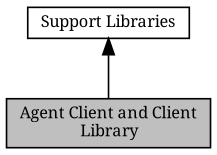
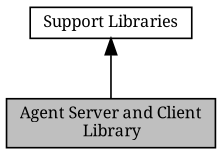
node "Agent Client and Client Library": label "Agent Client and Client Library" -> "Agent Server and Client Library"
